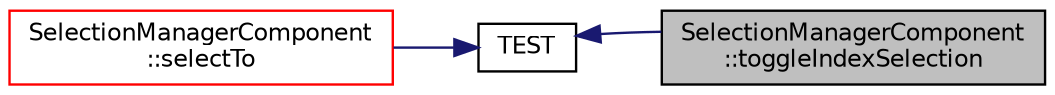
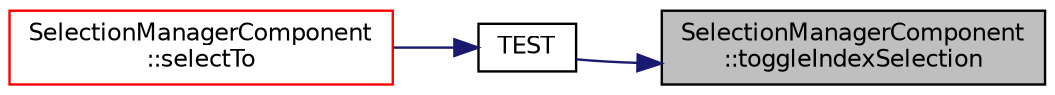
edge "SelectionManagerComponent ::toggleIndexSelection" -> "TEST": reversed
